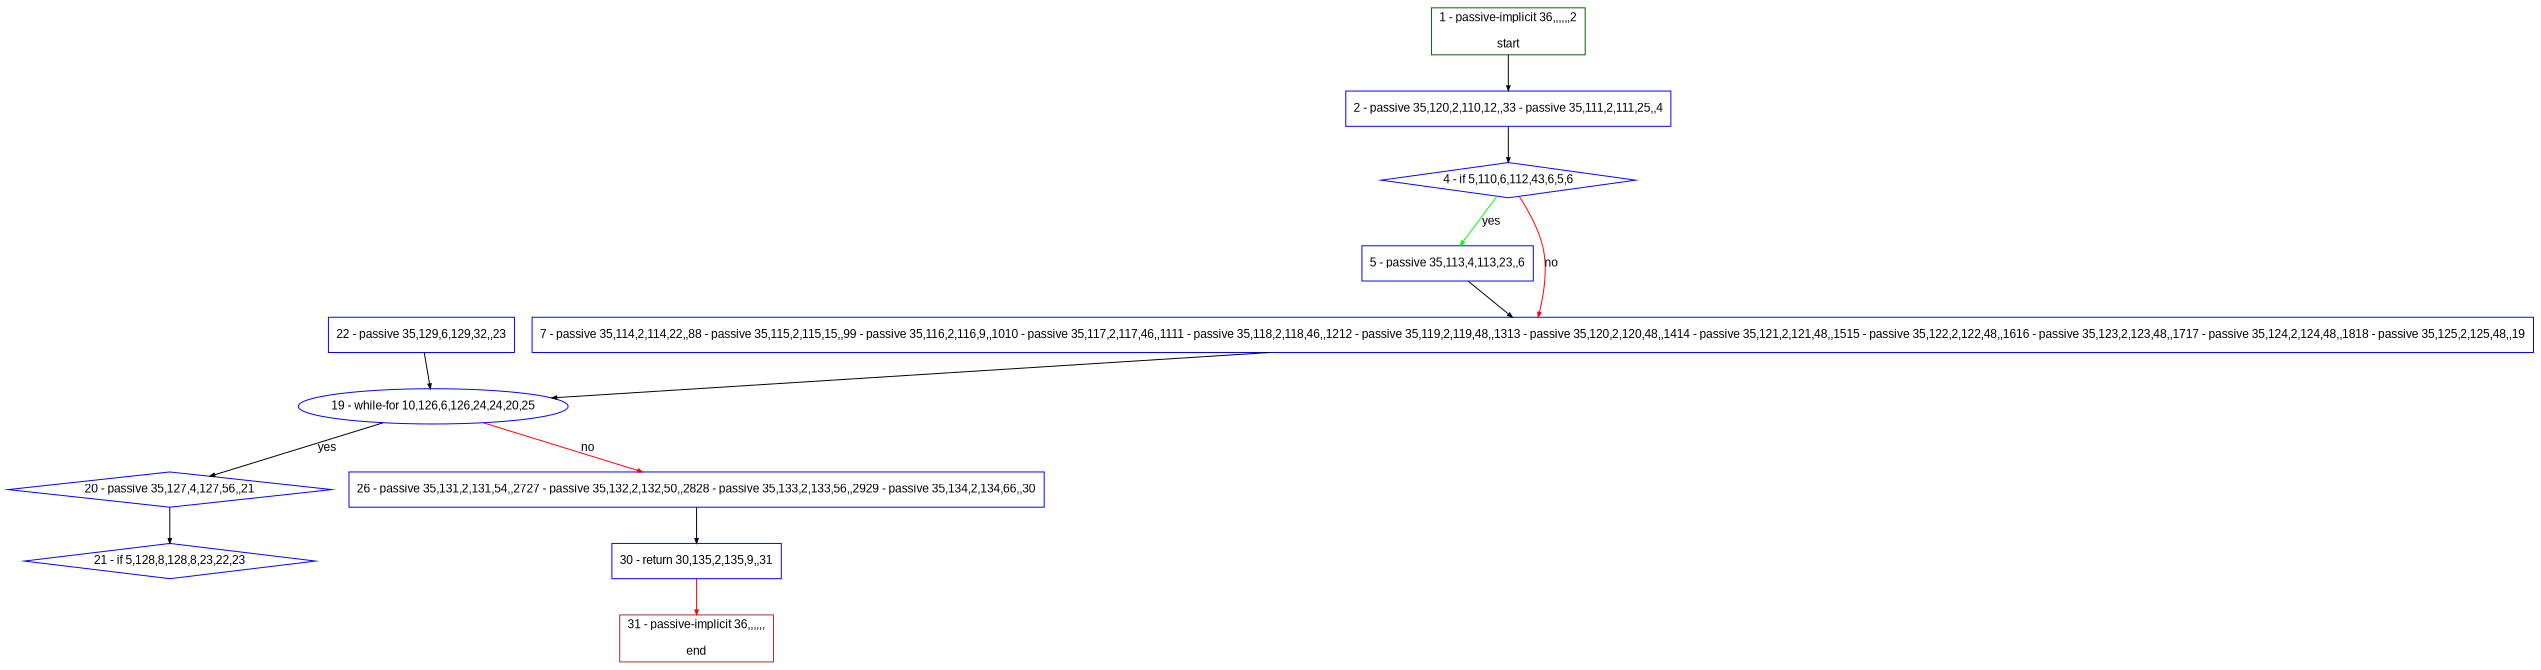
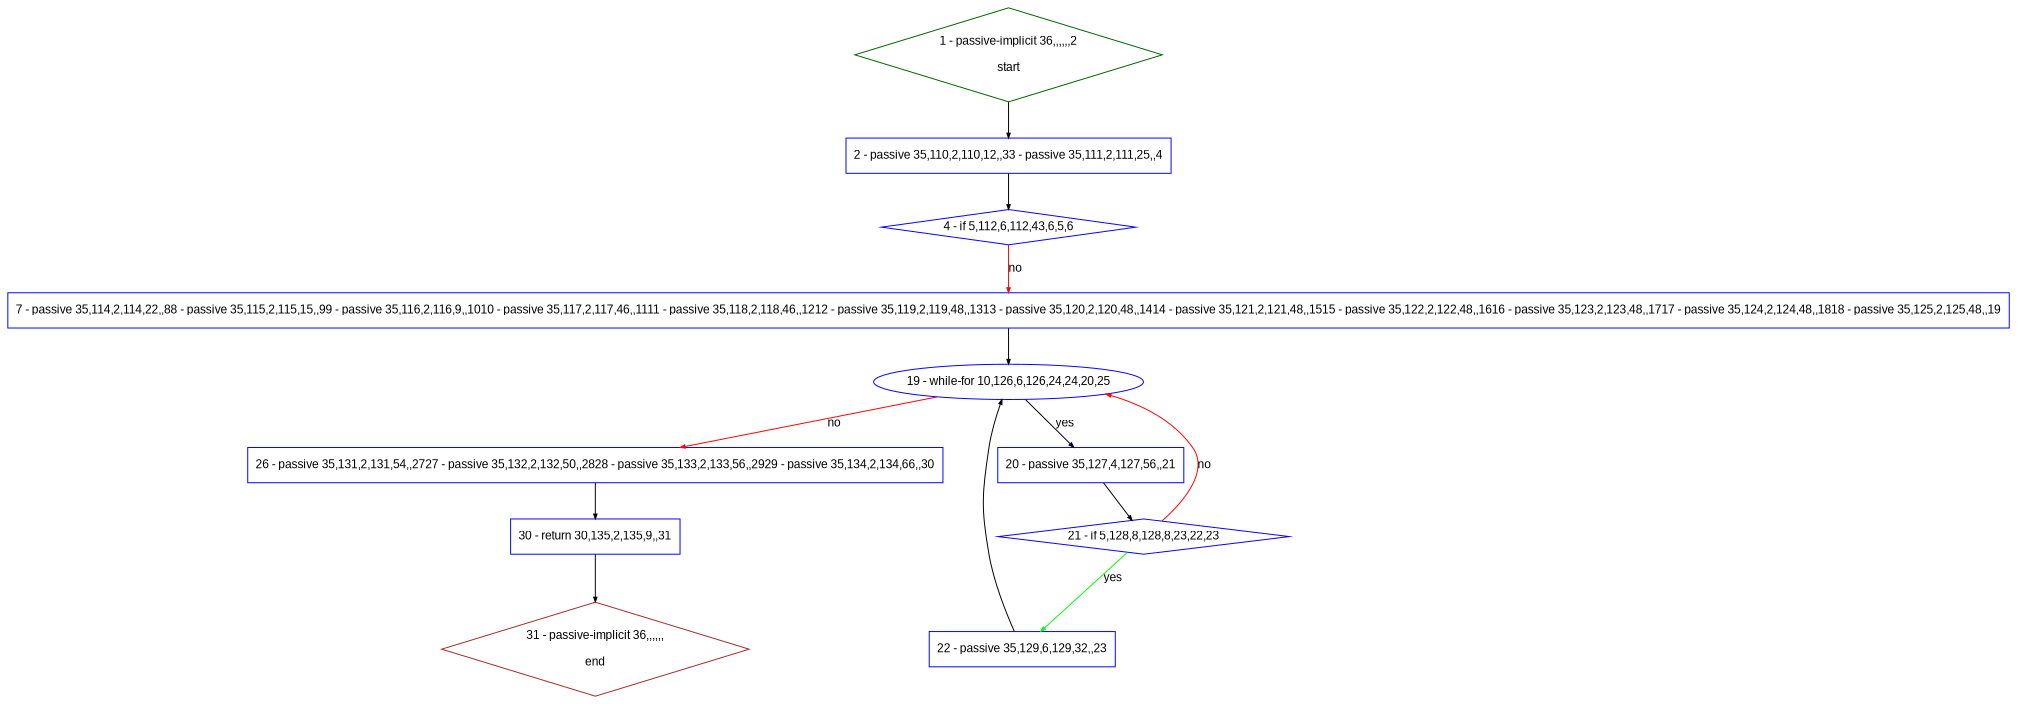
node "1 - passive-implicit 36,,,,,,2 start": shape box -> diamond
node "2 - passive 35,120,2,110,12,,33 - passive 35,111,2,111,25,,4": label "2 - passive 35,120,2,110,12,,33 - passive 35,111,2,111,25,,4" -> "2 - passive 35,110,2,110,12,,33 - passive 35,111,2,111,25,,4"
node "4 - if 5,110,6,112,43,6,5,6": label "4 - if 5,110,6,112,43,6,5,6" -> "4 - if 5,112,6,112,43,6,5,6"
node "5 - passive 35,113,4,113,23,,6": removed
edge "21 - if 5,128,8,128,8,23,22,23" -> "19 - while-for 10,126,6,126,24,24,20,25": added, label "no"
node "20 - passive 35,127,4,127,56,,21": shape diamond -> box
edge "21 - if 5,128,8,128,8,23,22,23" -> "22 - passive 35,129,6,129,32,,23": added, label "yes"
edge "30 - return 30,135,2,135,9,,31" -> "31 - passive-implicit 36,,,,,, end": color #ff0000 -> #000000
node "31 - passive-implicit 36,,,,,, end": shape box -> diamond
